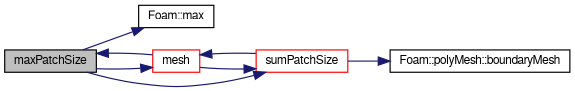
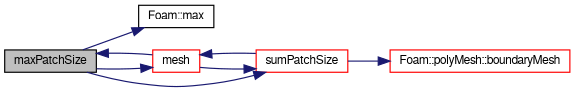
node "Foam::polyMesh::boundaryMesh": color black -> red
